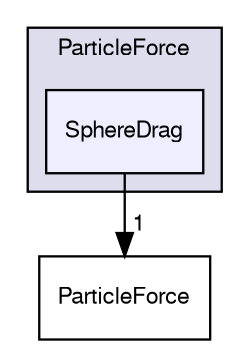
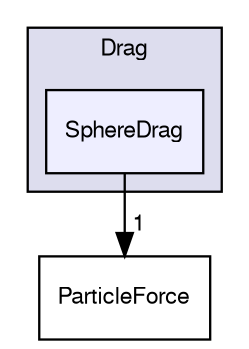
cluster "ParticleForce": label "ParticleForce" -> "Drag"
